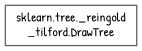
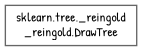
node "sklearn.tree._reingold _tilford.DrawTree": label "sklearn.tree._reingold _tilford.DrawTree" -> "sklearn.tree._reingold _reingold.DrawTree"
